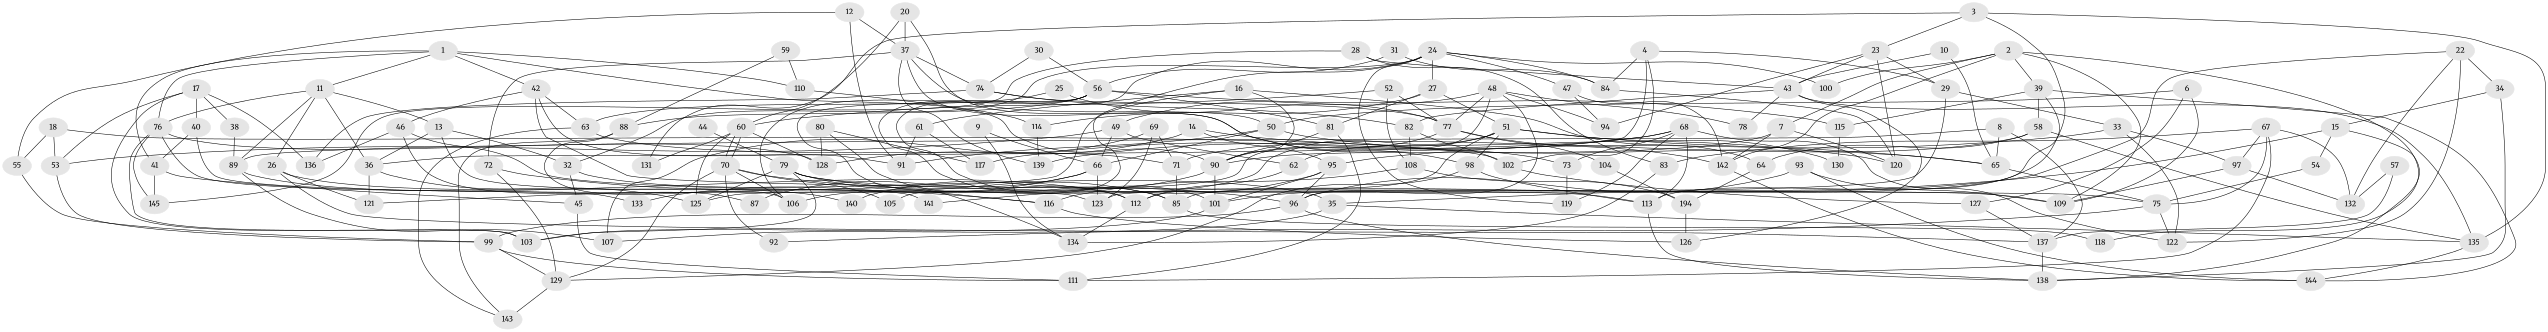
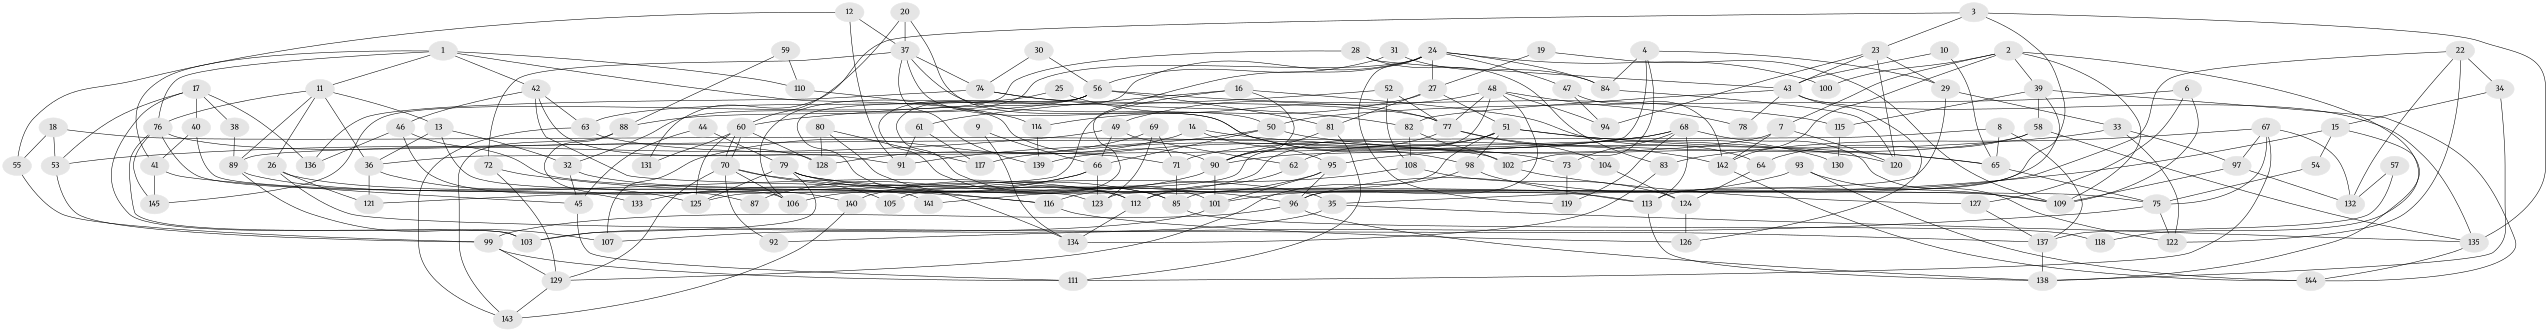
node "19": added
edge "44" -- "45": added
node "194": label "194" -> "124"
edge "140" -- "143": added
